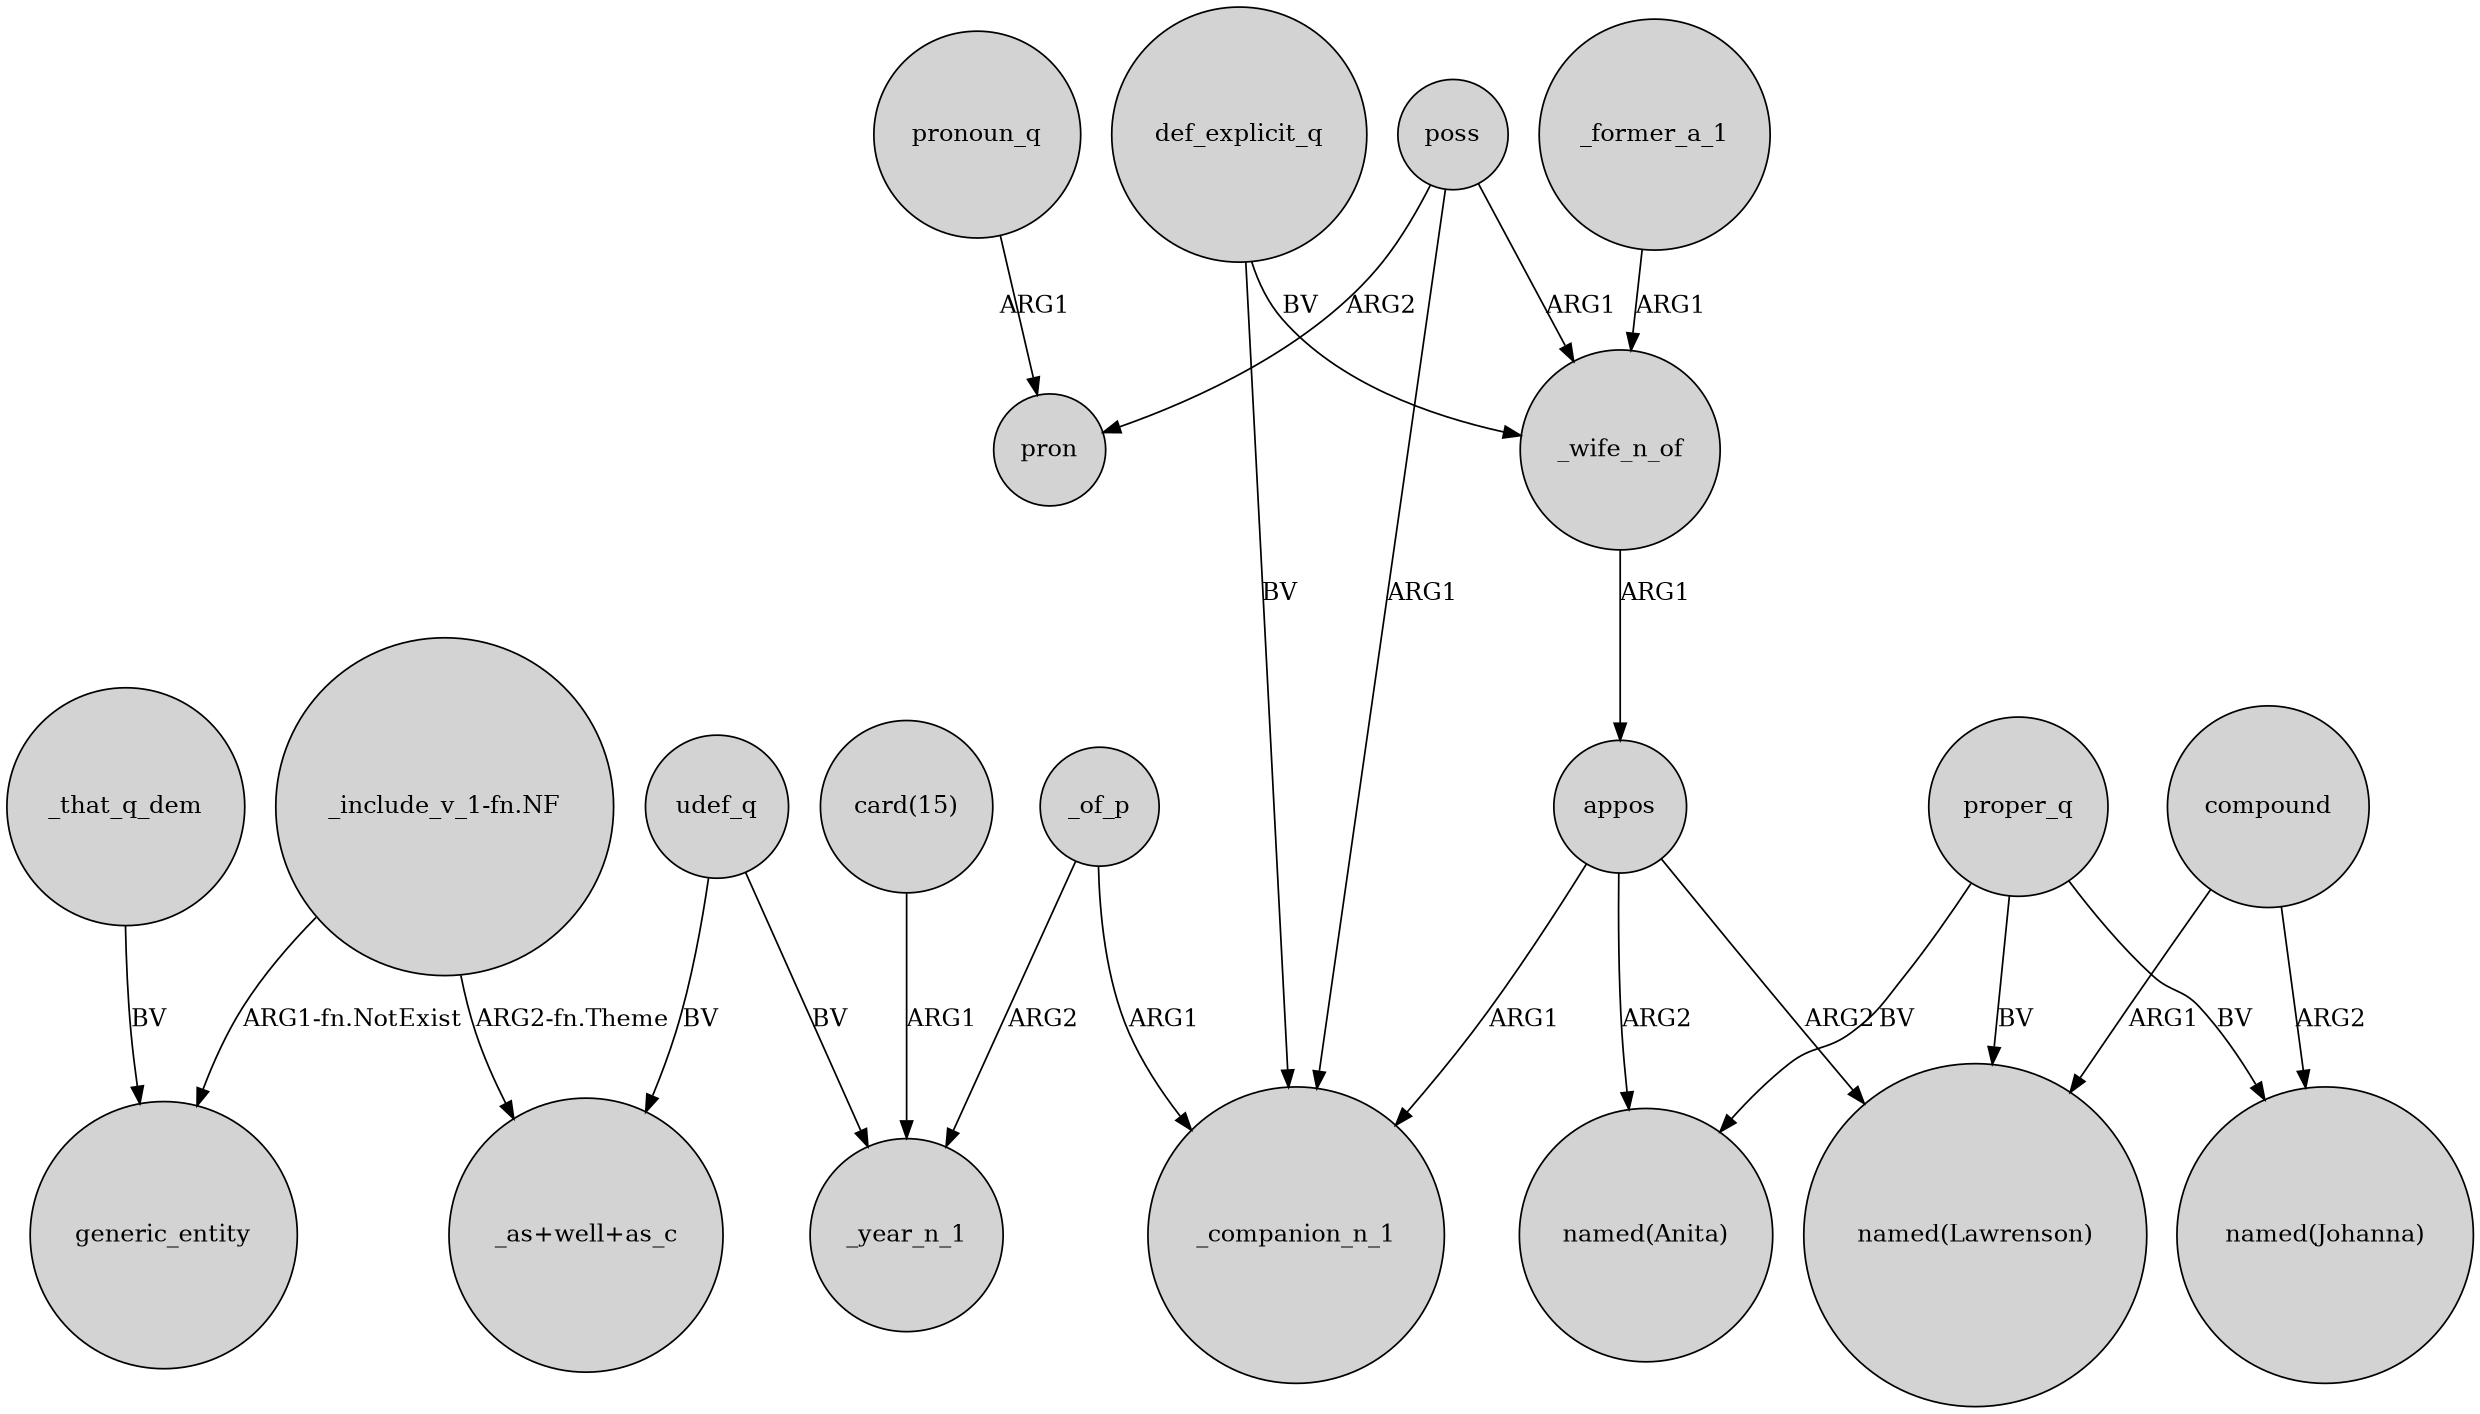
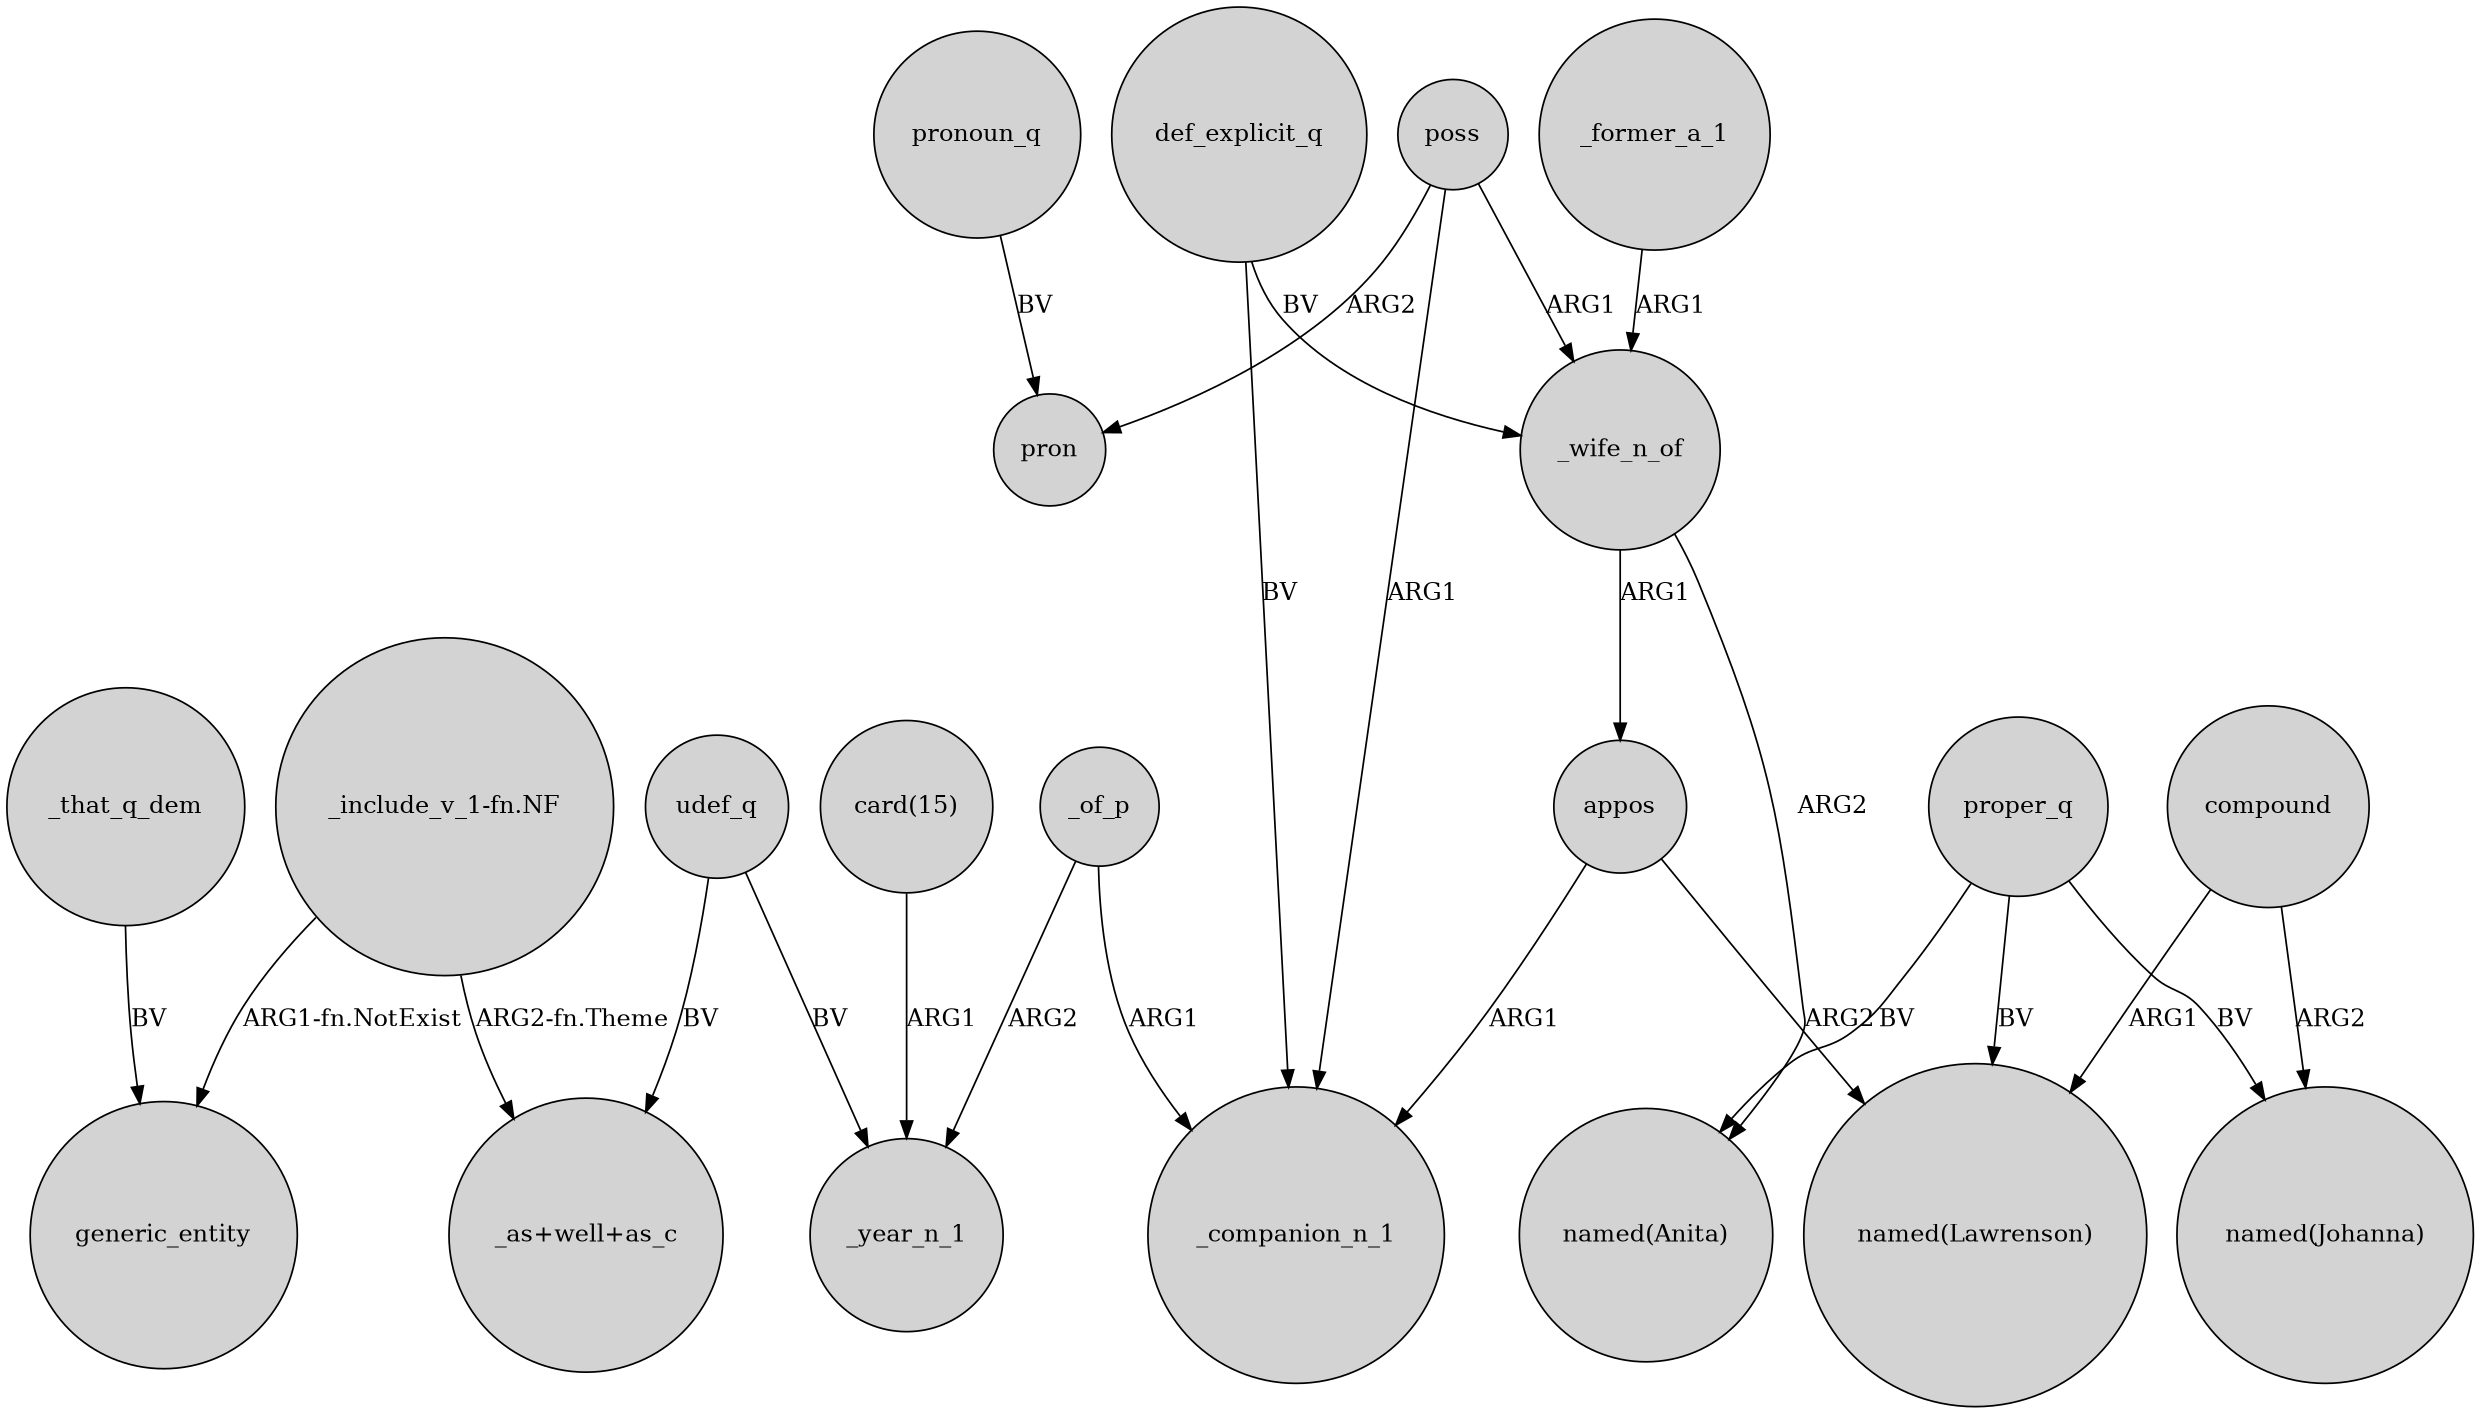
edge "pronoun_q" -> "pron": label "ARG1" -> "BV"
edge "appos" -> "named(Anita)": now "_wife_n_of" -> "named(Anita)"
